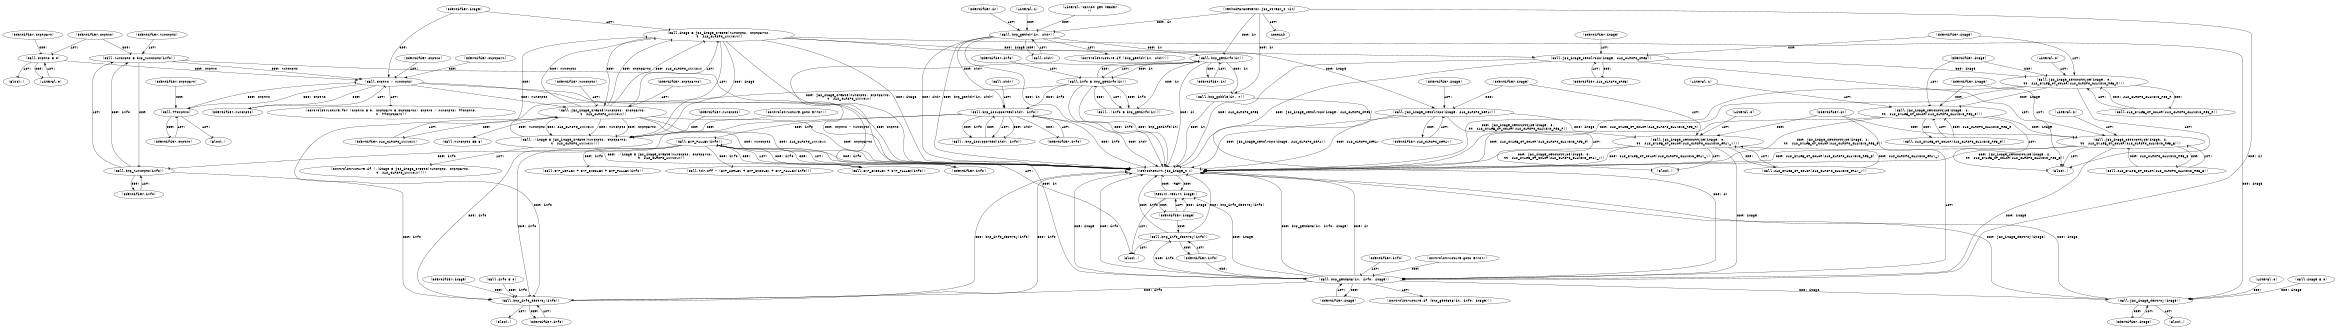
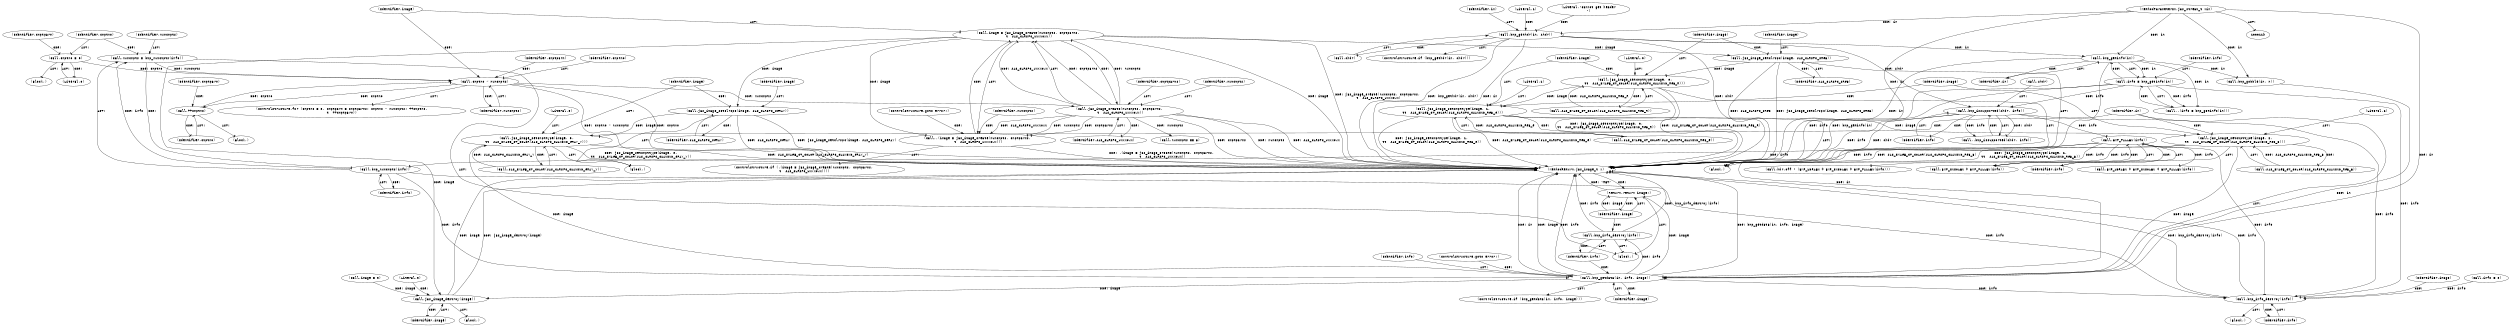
edge "(Call,bmp_getinfo(in))" -> "(Call,!(info = bmp_getinfo(in)))": label "CFG: in" -> "DDG: in"
edge "(Call,bmp_gobble(in, n))" -> "(MethodReturn,jas_image_t *)": now "(MethodParameterIn,jas_stream_t *in)" -> "(MethodReturn,jas_image_t *)"
edge "(Call,bmp_numcmpts(info))" -> "(Call,bmp_getdata(in, info, image))": added, label "DDG: info"
